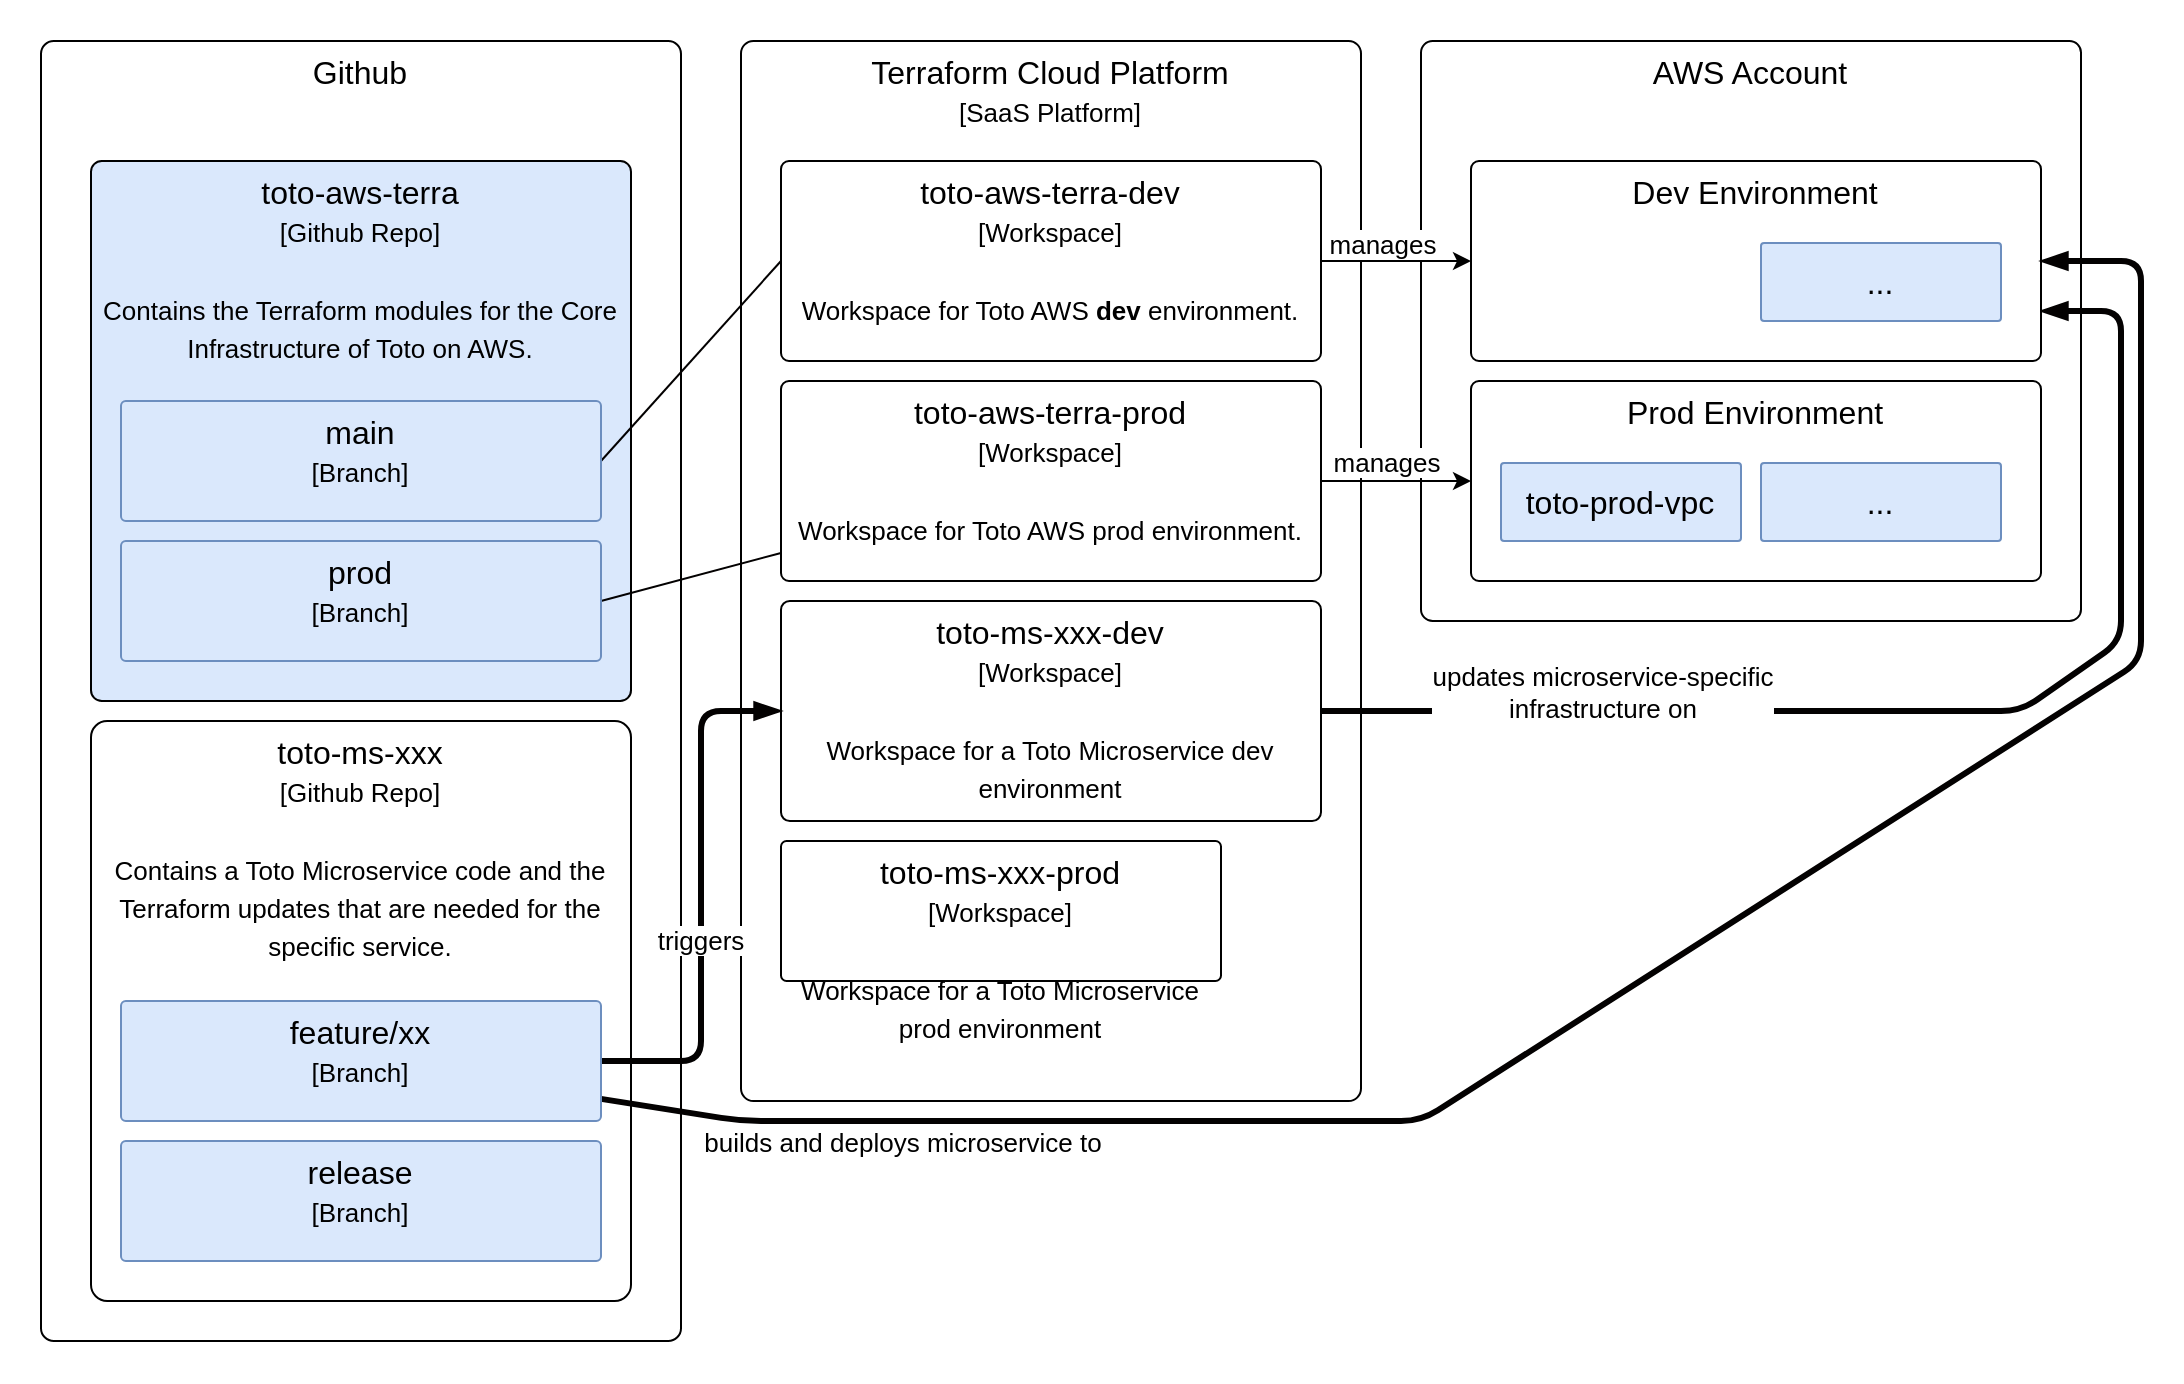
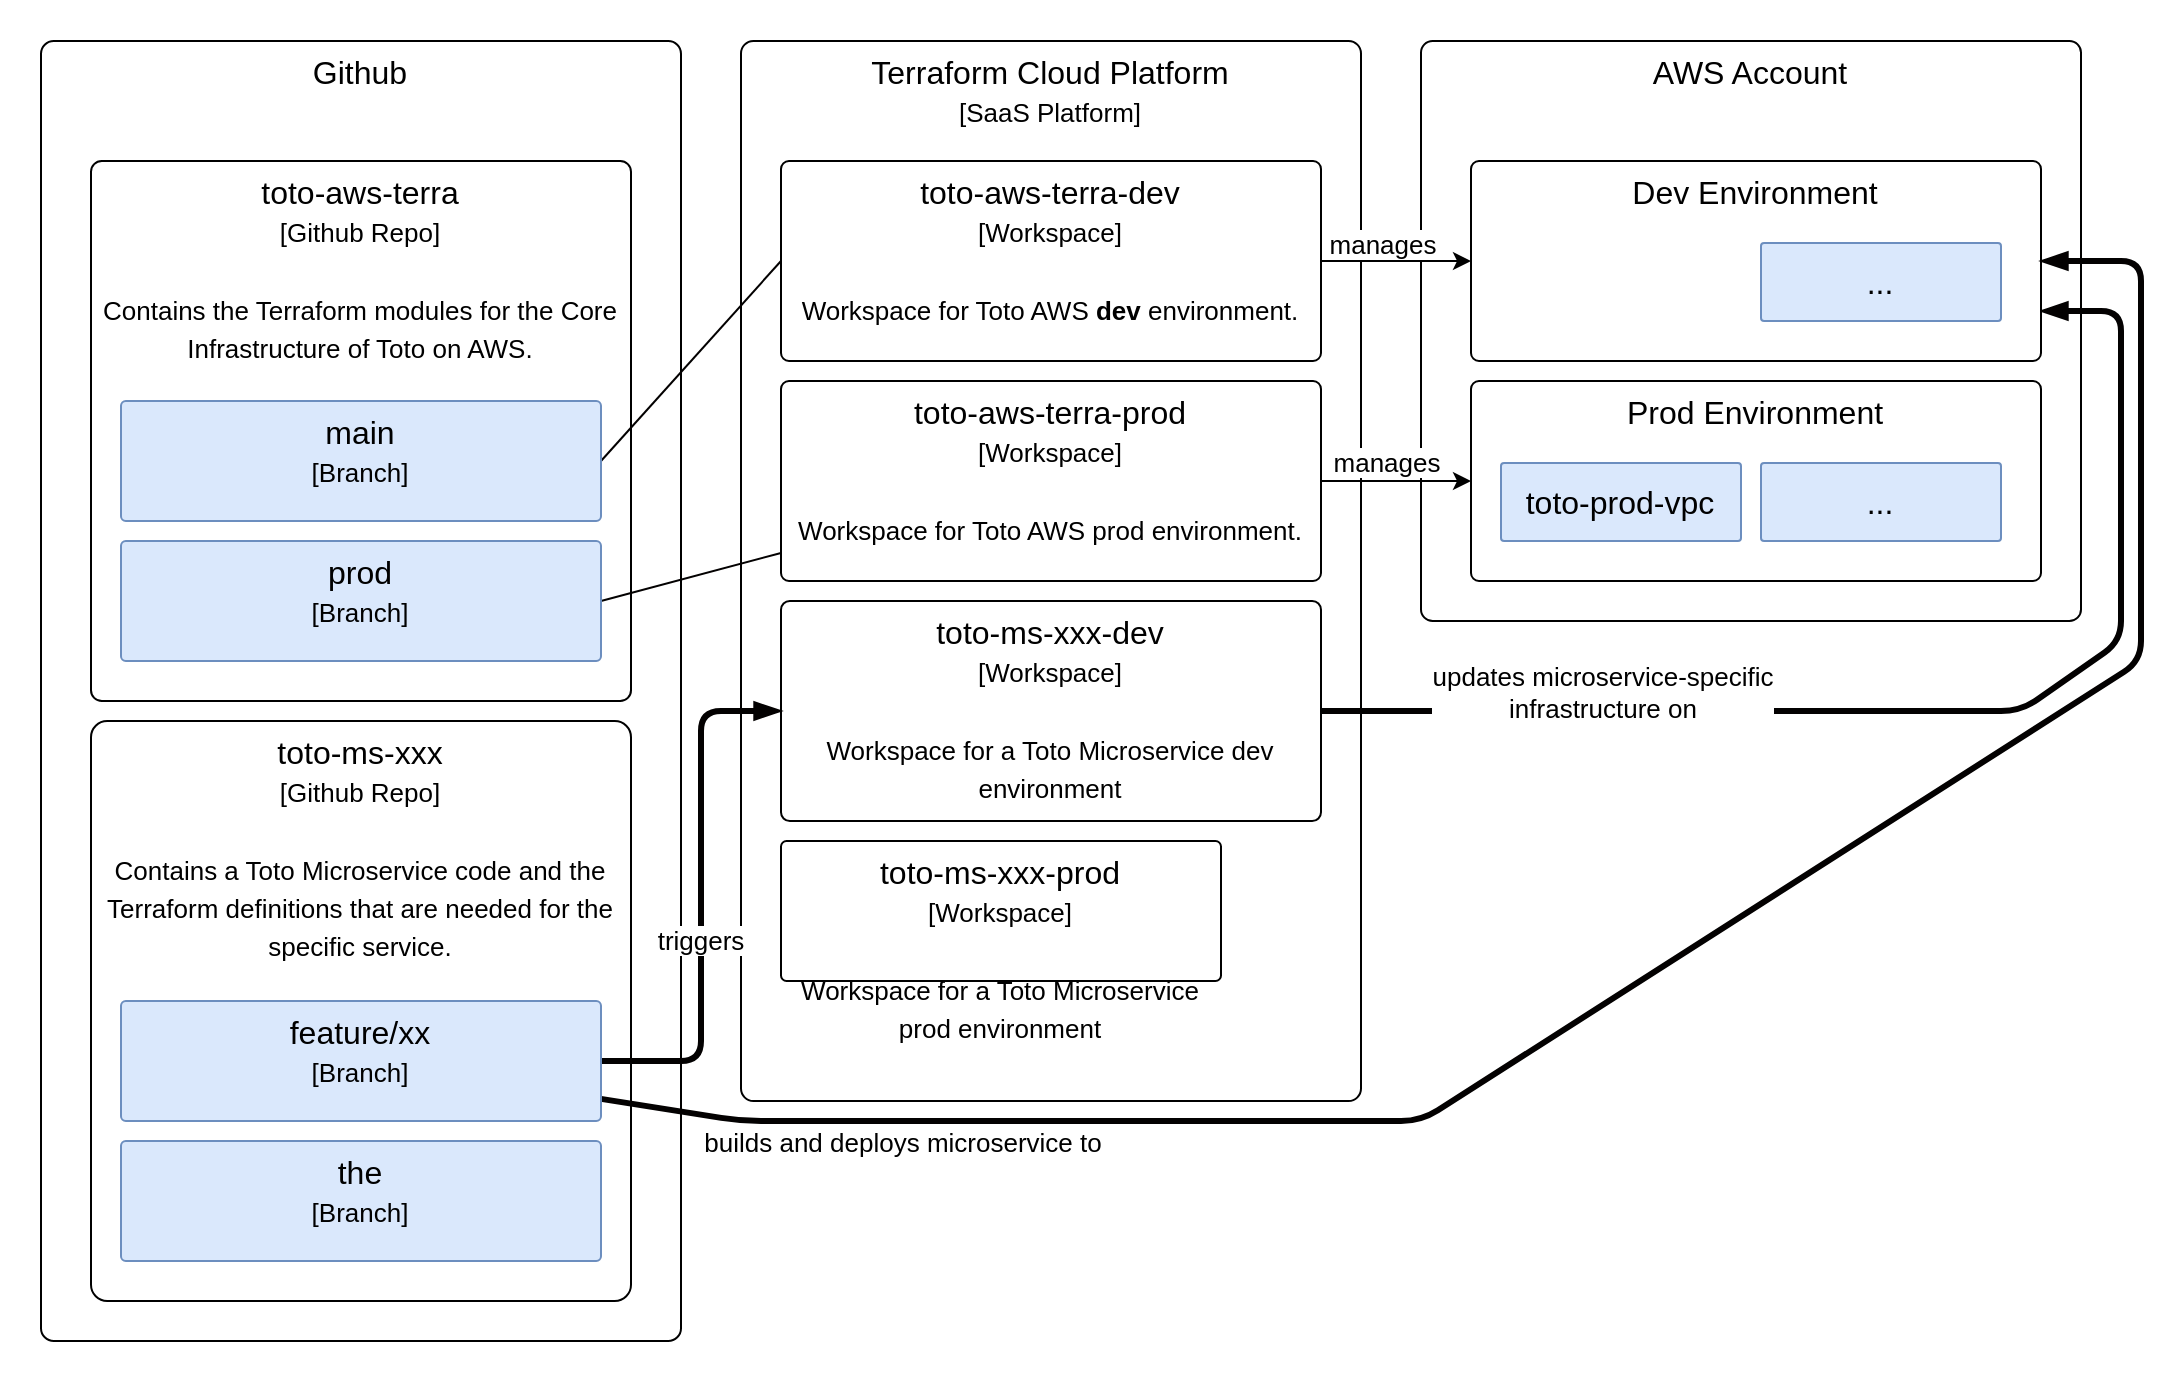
node "toto-aws-terra [Github Repo] Contains the Terraform modules for the Core Infrastructure of Toto on AWS.": fillcolor #dae8fc -> #ffffff
node "toto-ms-xxx [Github Repo] Contains a Toto Microservice code and the Terraform updates that are needed for the specific service.": label "toto-ms-xxx [Github Repo] Contains a Toto Microservice code and the Terraform updates that are needed for the specific service." -> "toto-ms-xxx [Github Repo] Contains a Toto Microservice code and the Terraform definitions that are needed for the specific service."
node "release [Branch]": label "release [Branch]" -> "the [Branch]"
